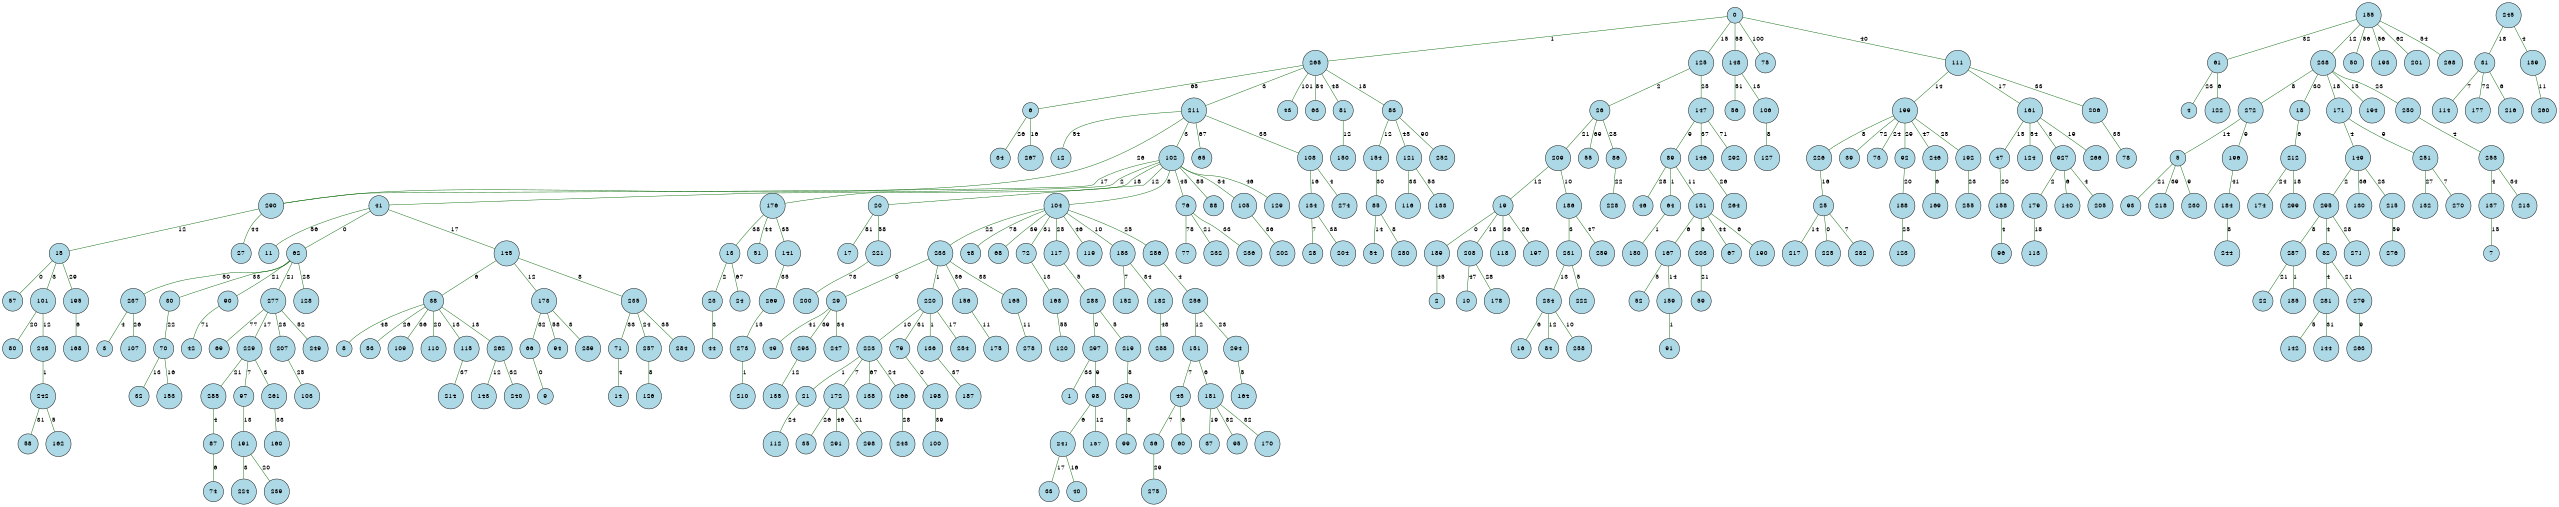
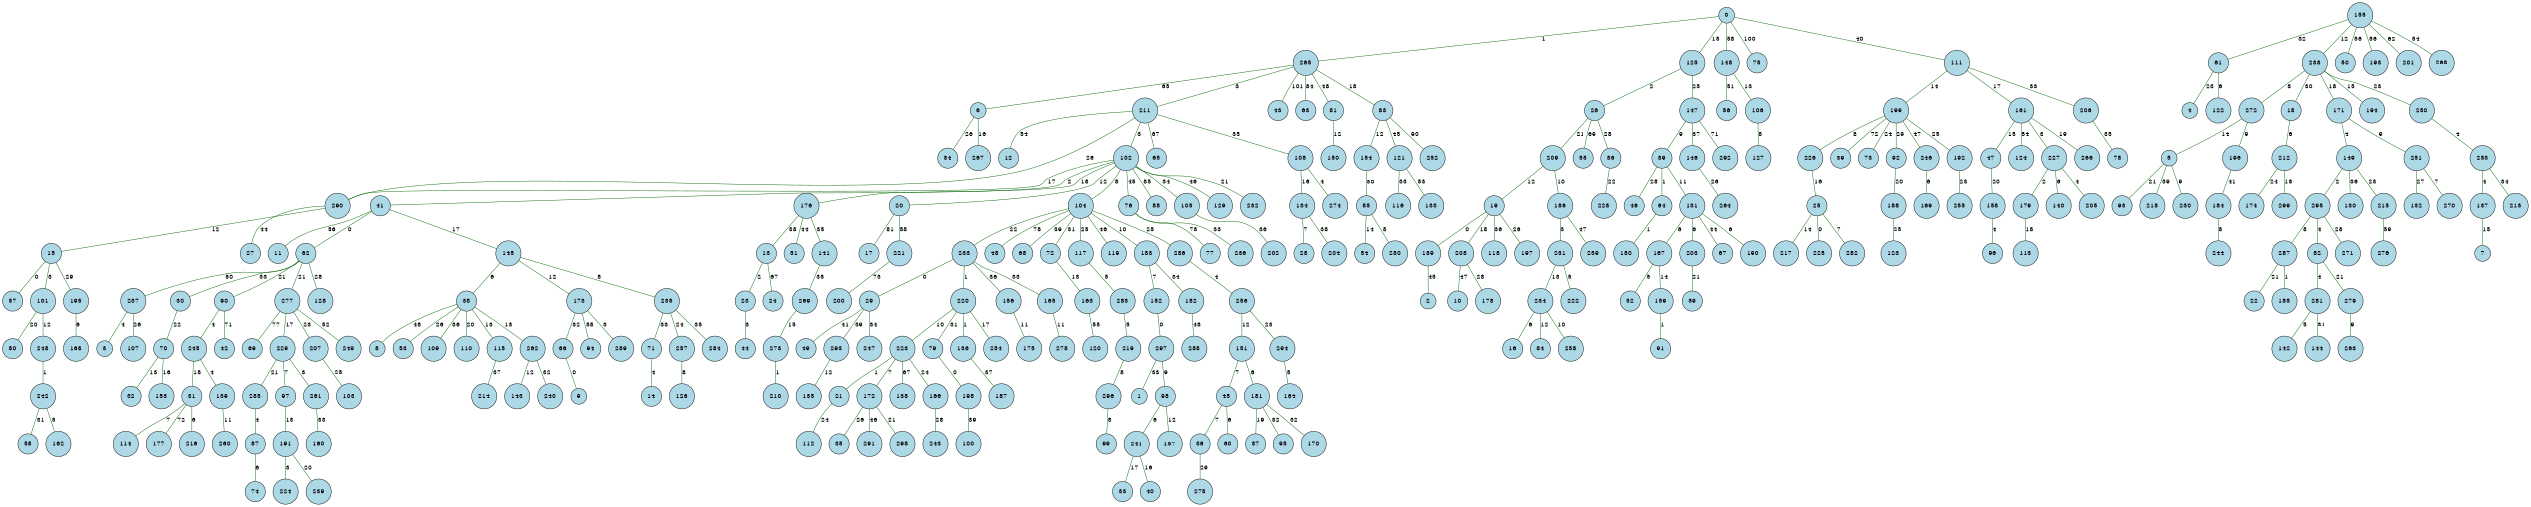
node "927": label "927" -> "227"
edge "76" -- "232": now "102" -- "232"
edge "90" -- "245": added, label "4"
edge "283" -- "297": now "152" -- "297"
